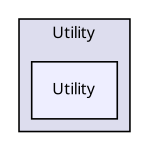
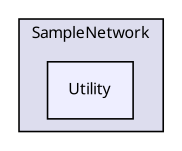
cluster "Utility": label "Utility" -> "SampleNetwork"
